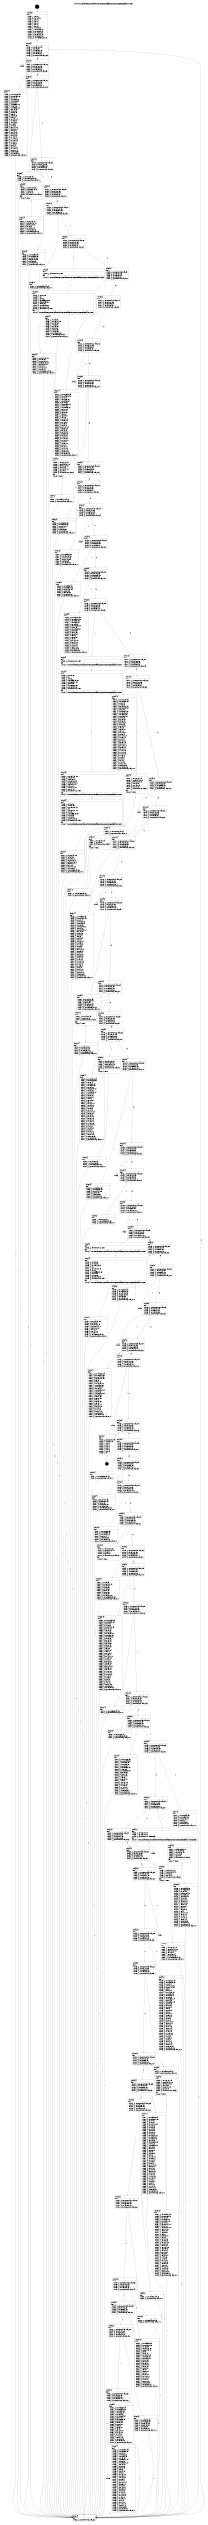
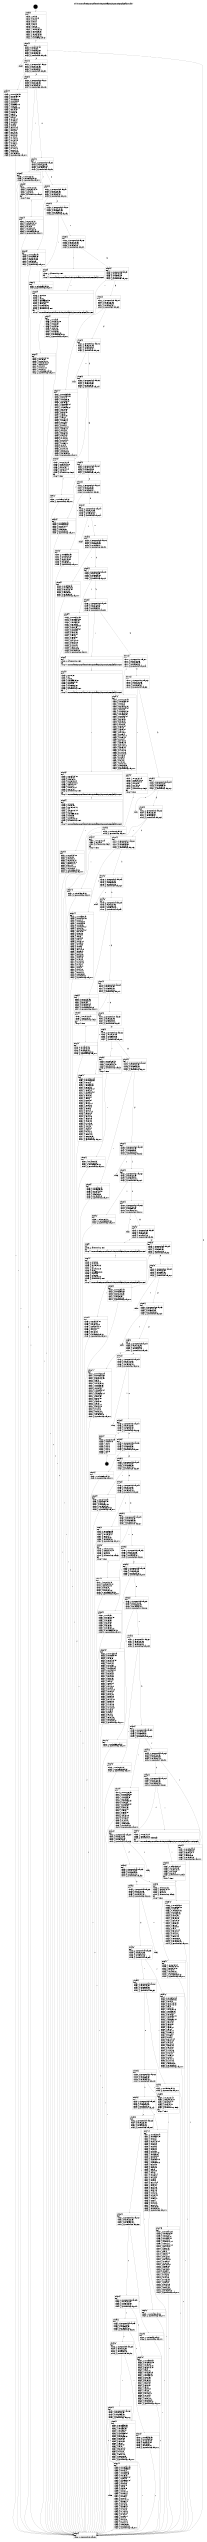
node "0x401d17 [40]": added
